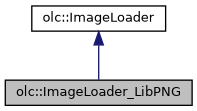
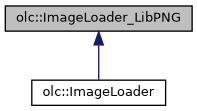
edge "olc::ImageLoader_LibPNG" -> "olc::ImageLoader": reversed
